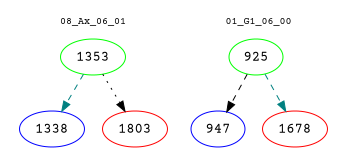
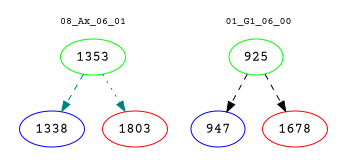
edge "1353" -> "1803": color black -> teal
edge "925" -> "1678": color teal -> black
